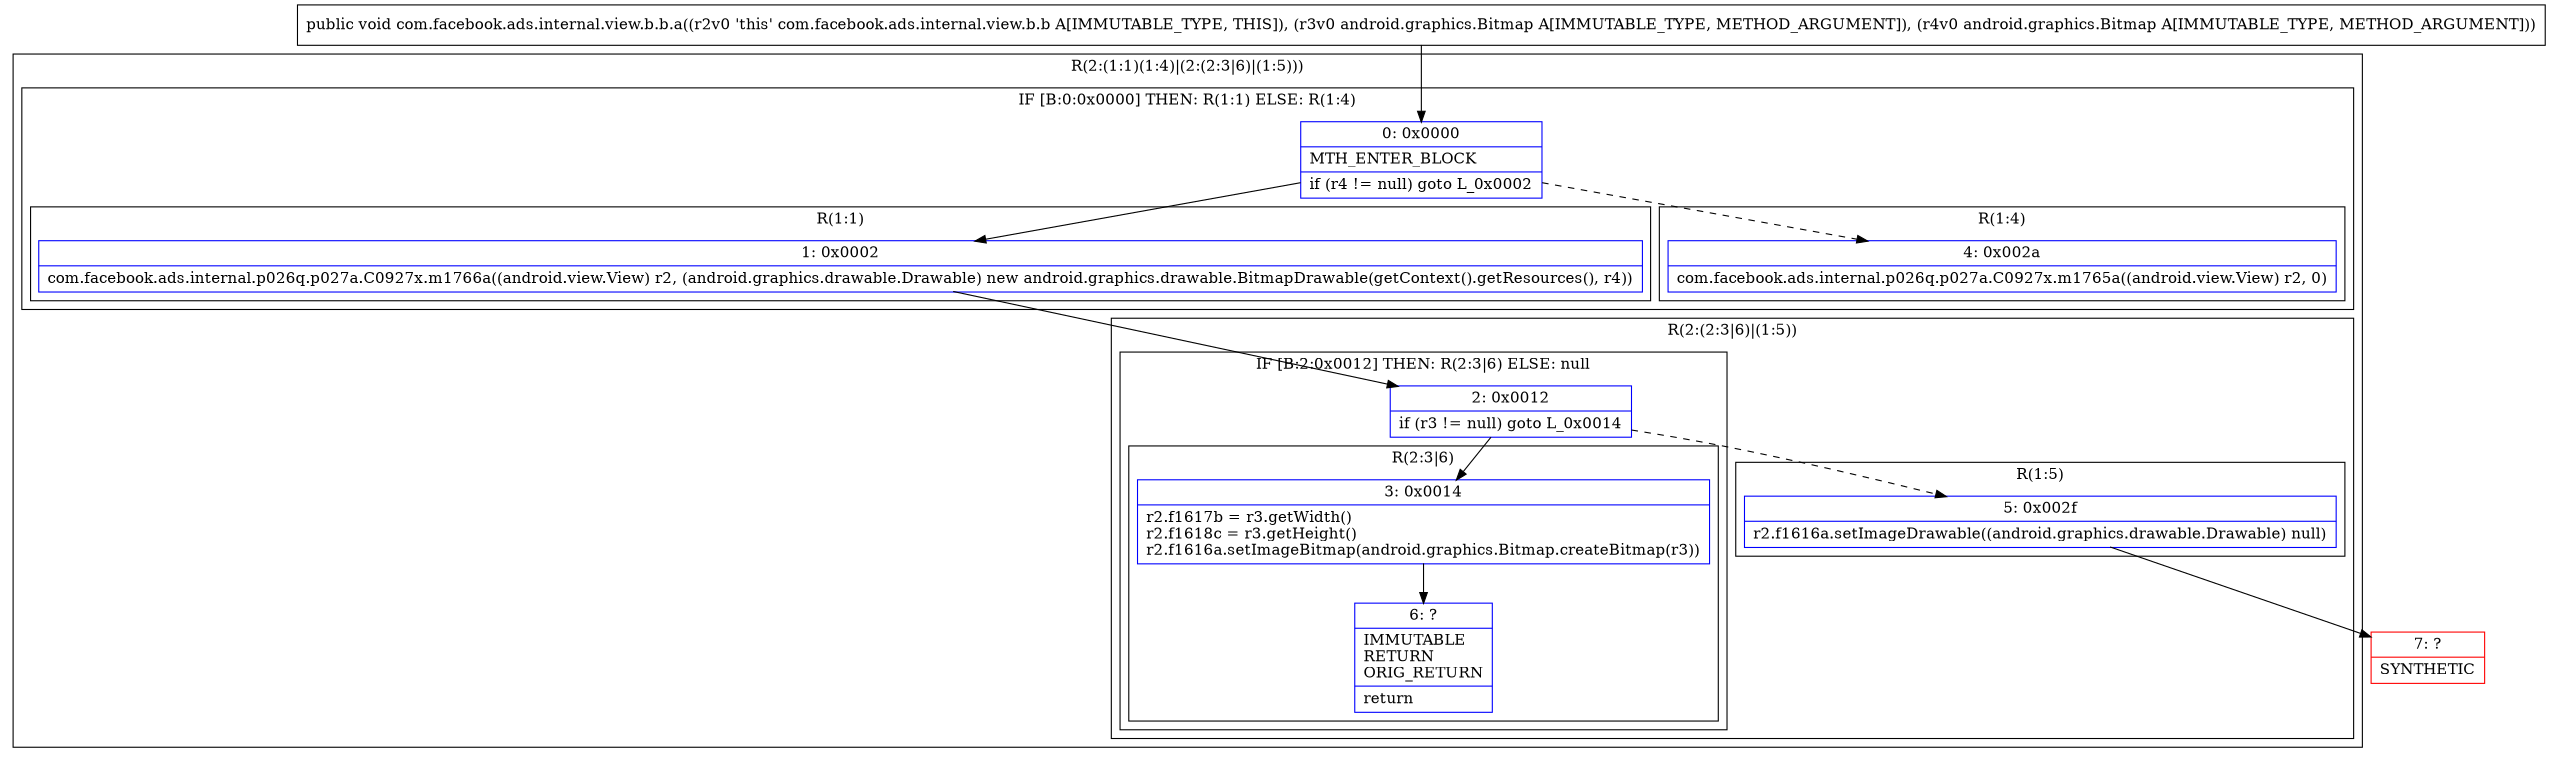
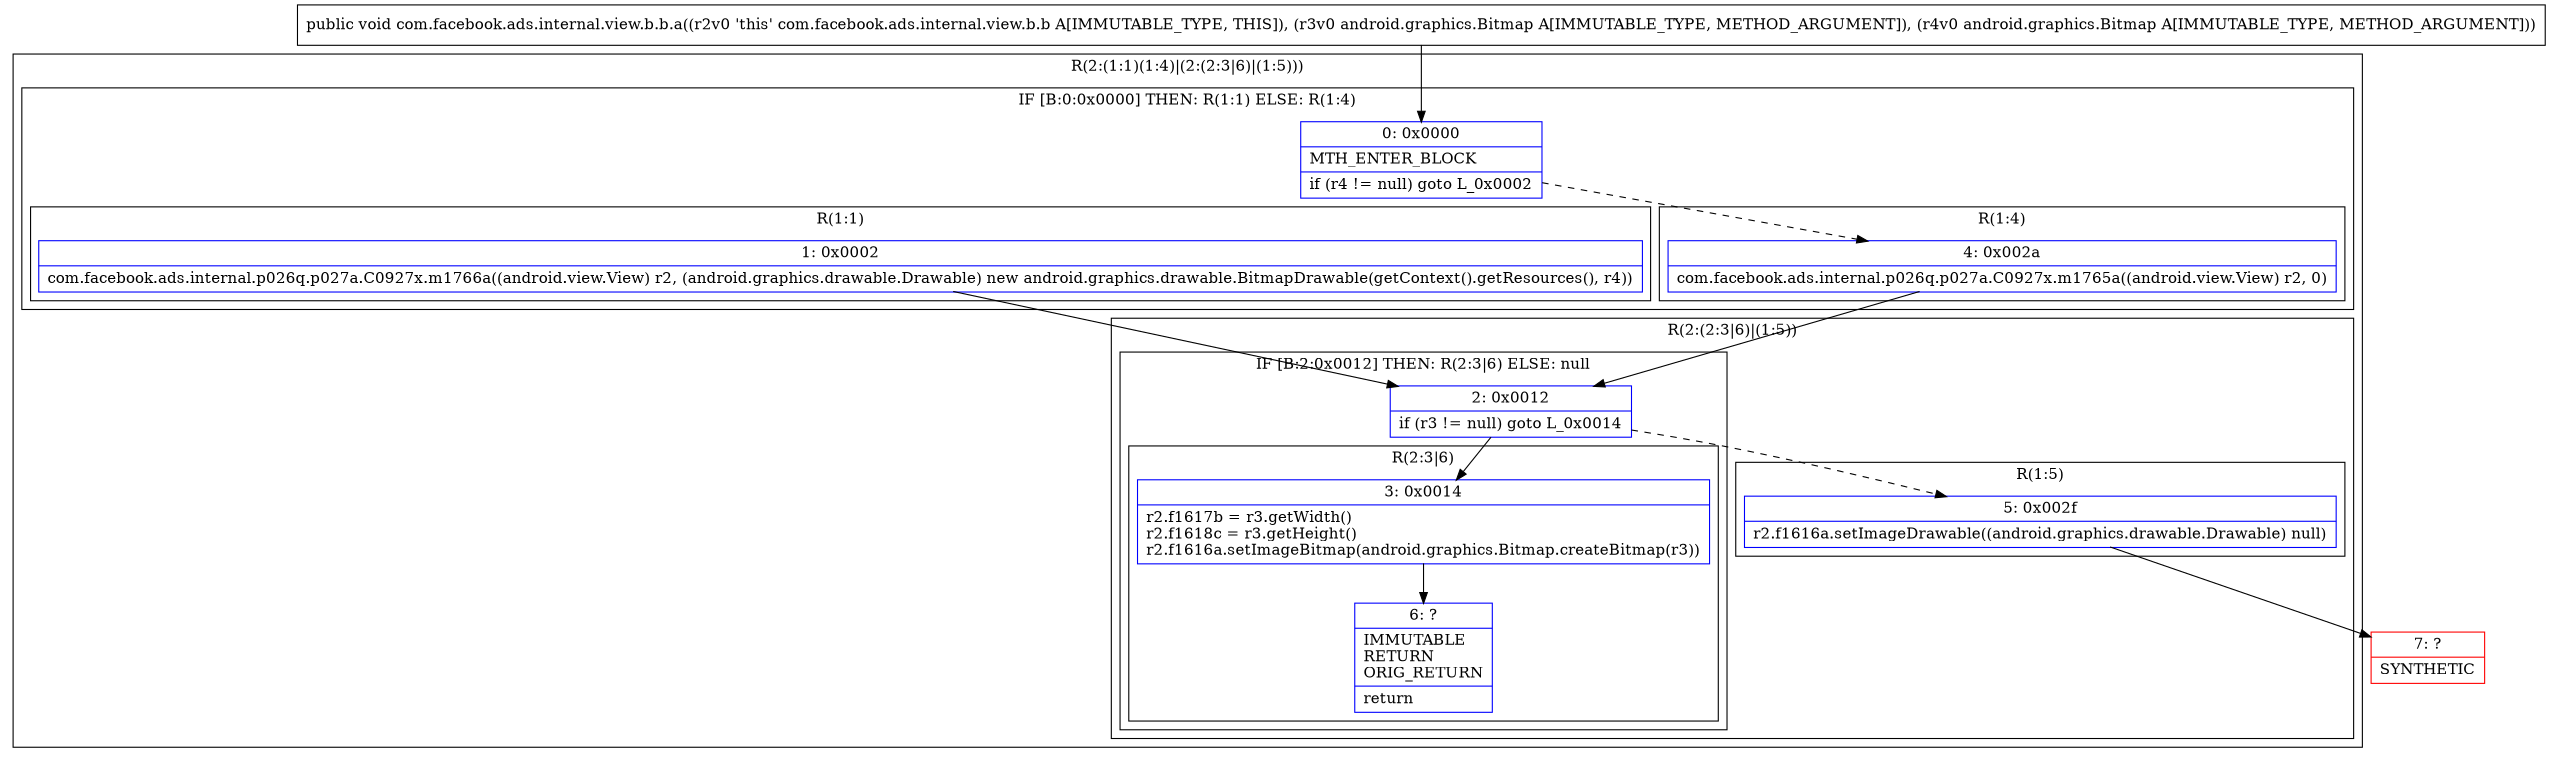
edge "0: 0x0000" -> "1: 0x0002": removed
edge "4: 0x002a" -> "2: 0x0012": added
